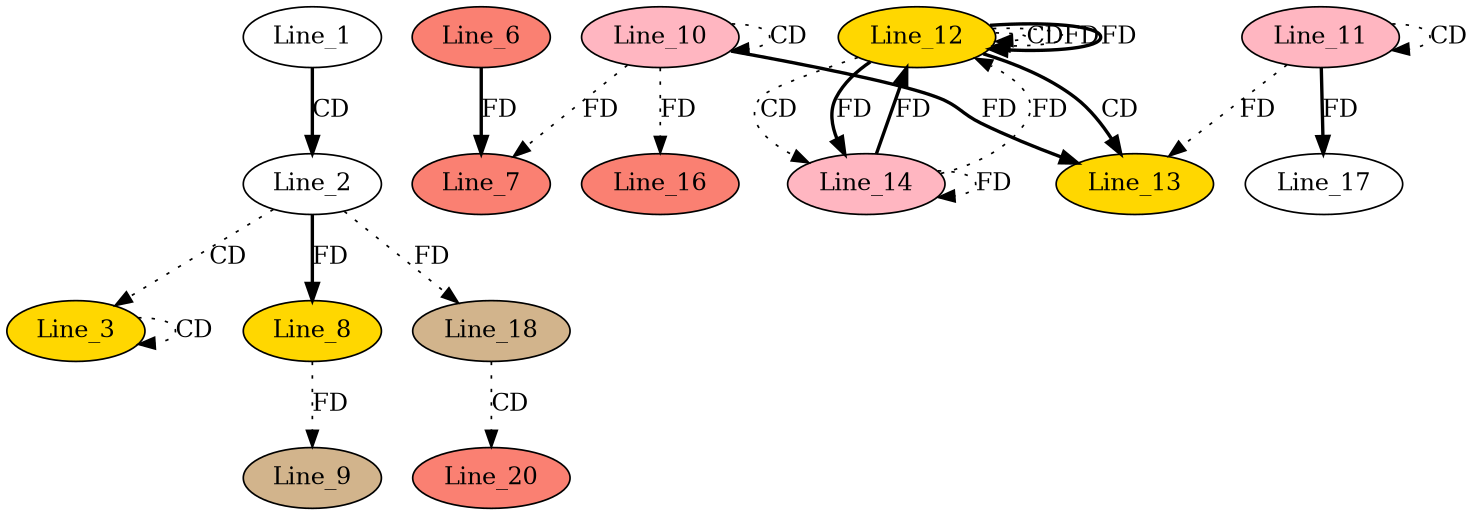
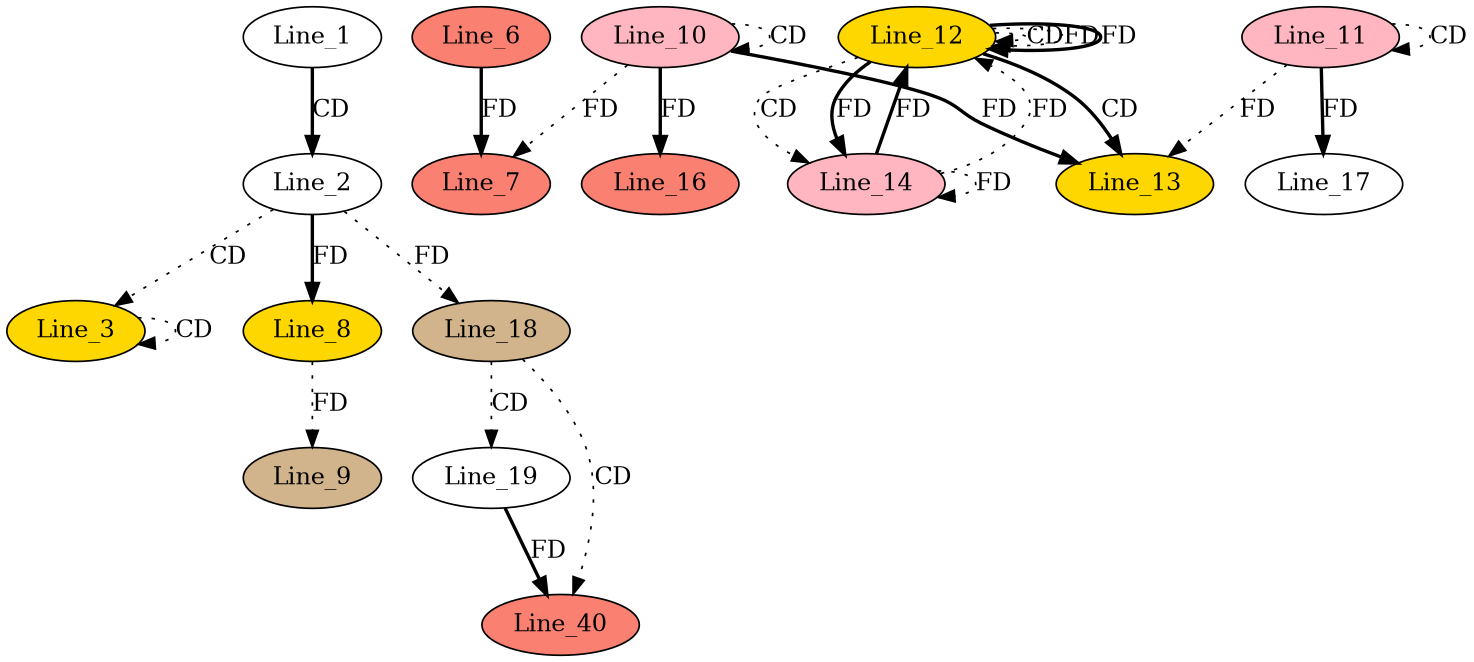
edge "Line_10" -> "Line_16": style dotted -> bold
node "Line_20": label "Line_20" -> "Line_40"
node "Line_19": added
